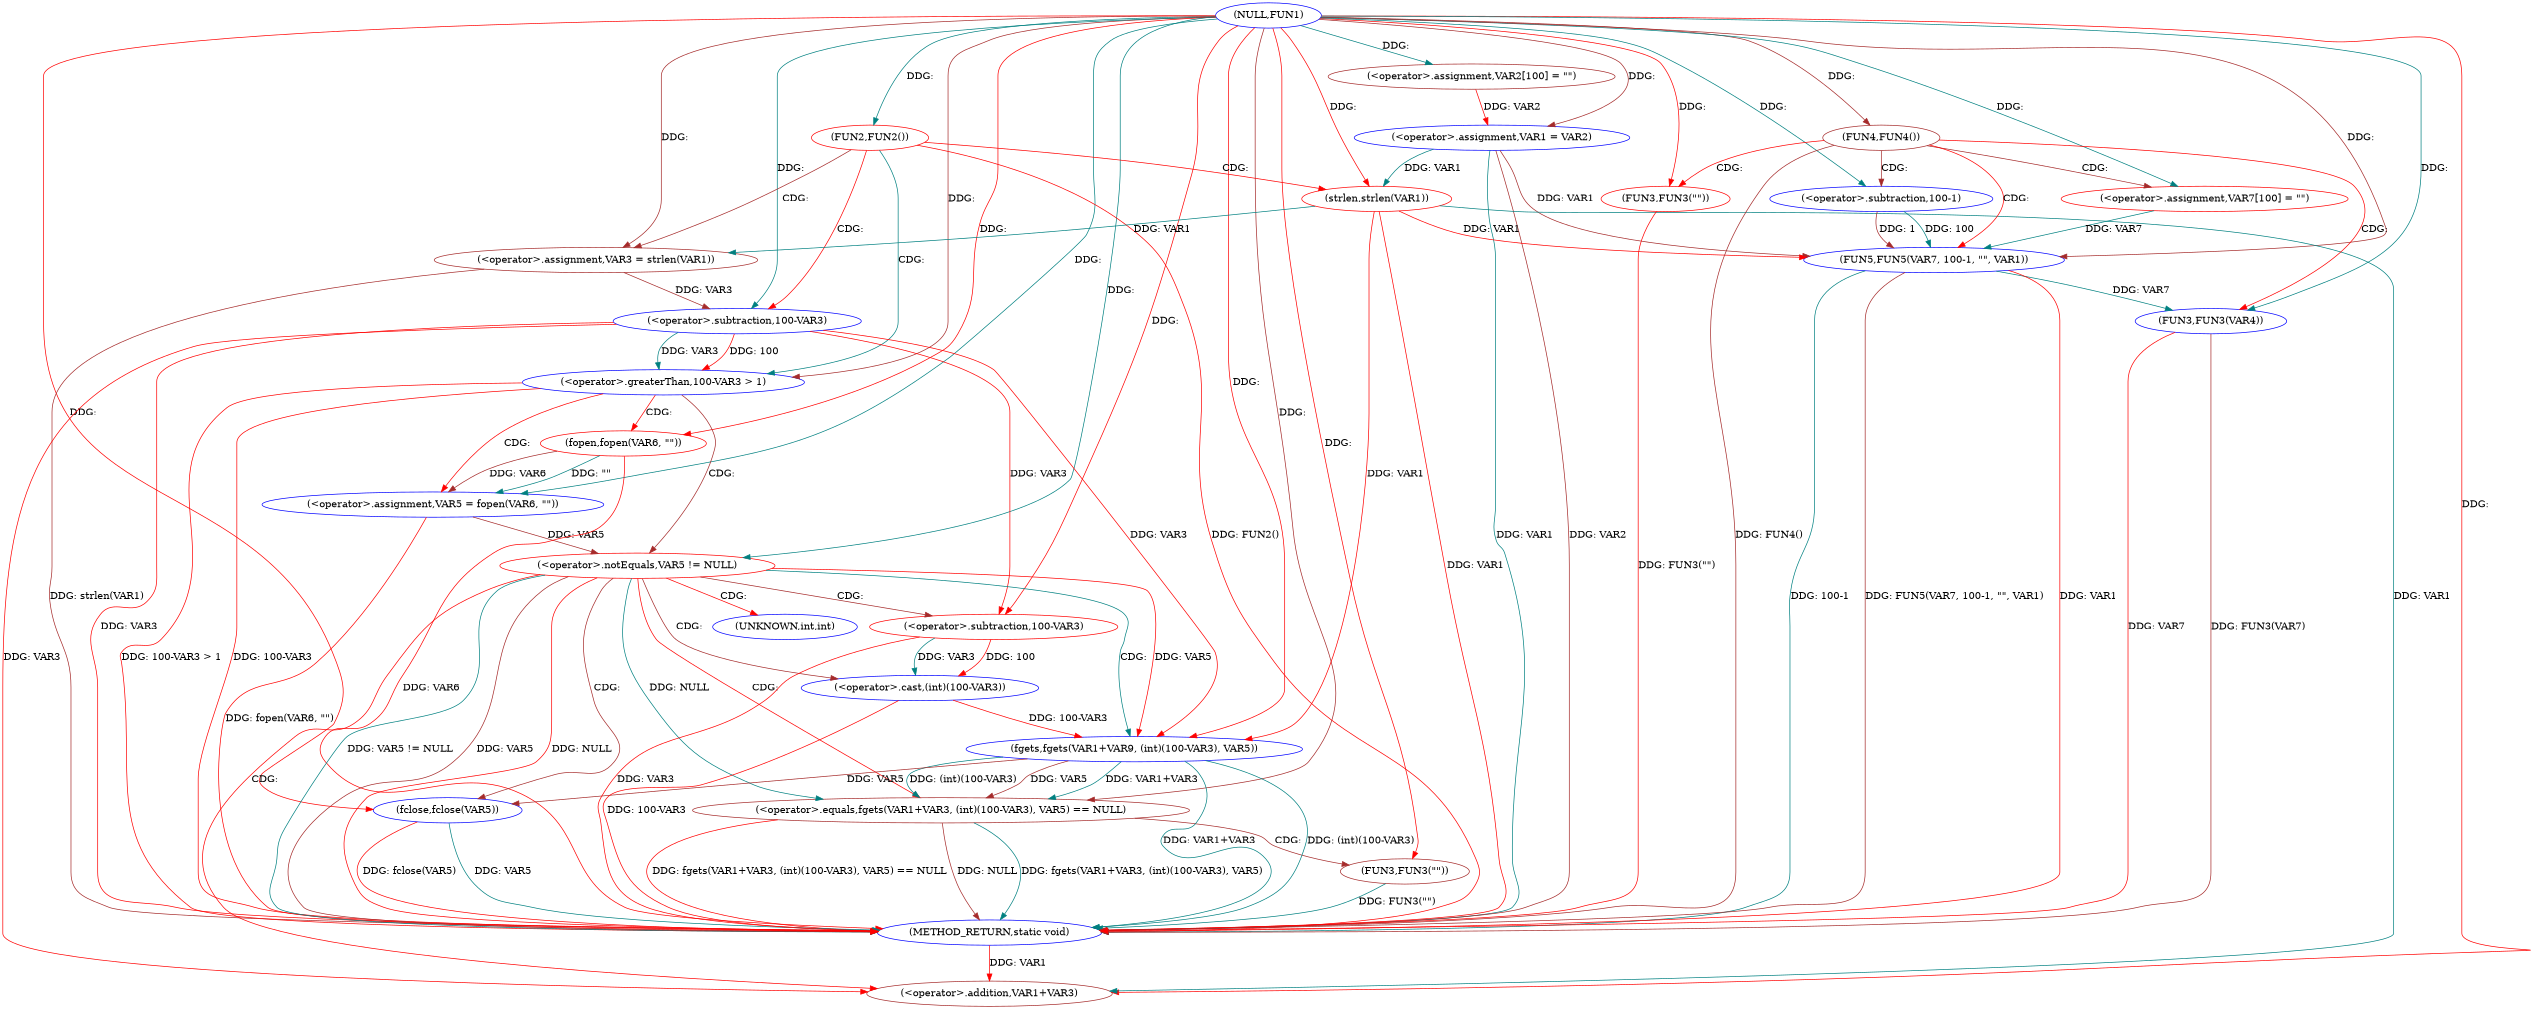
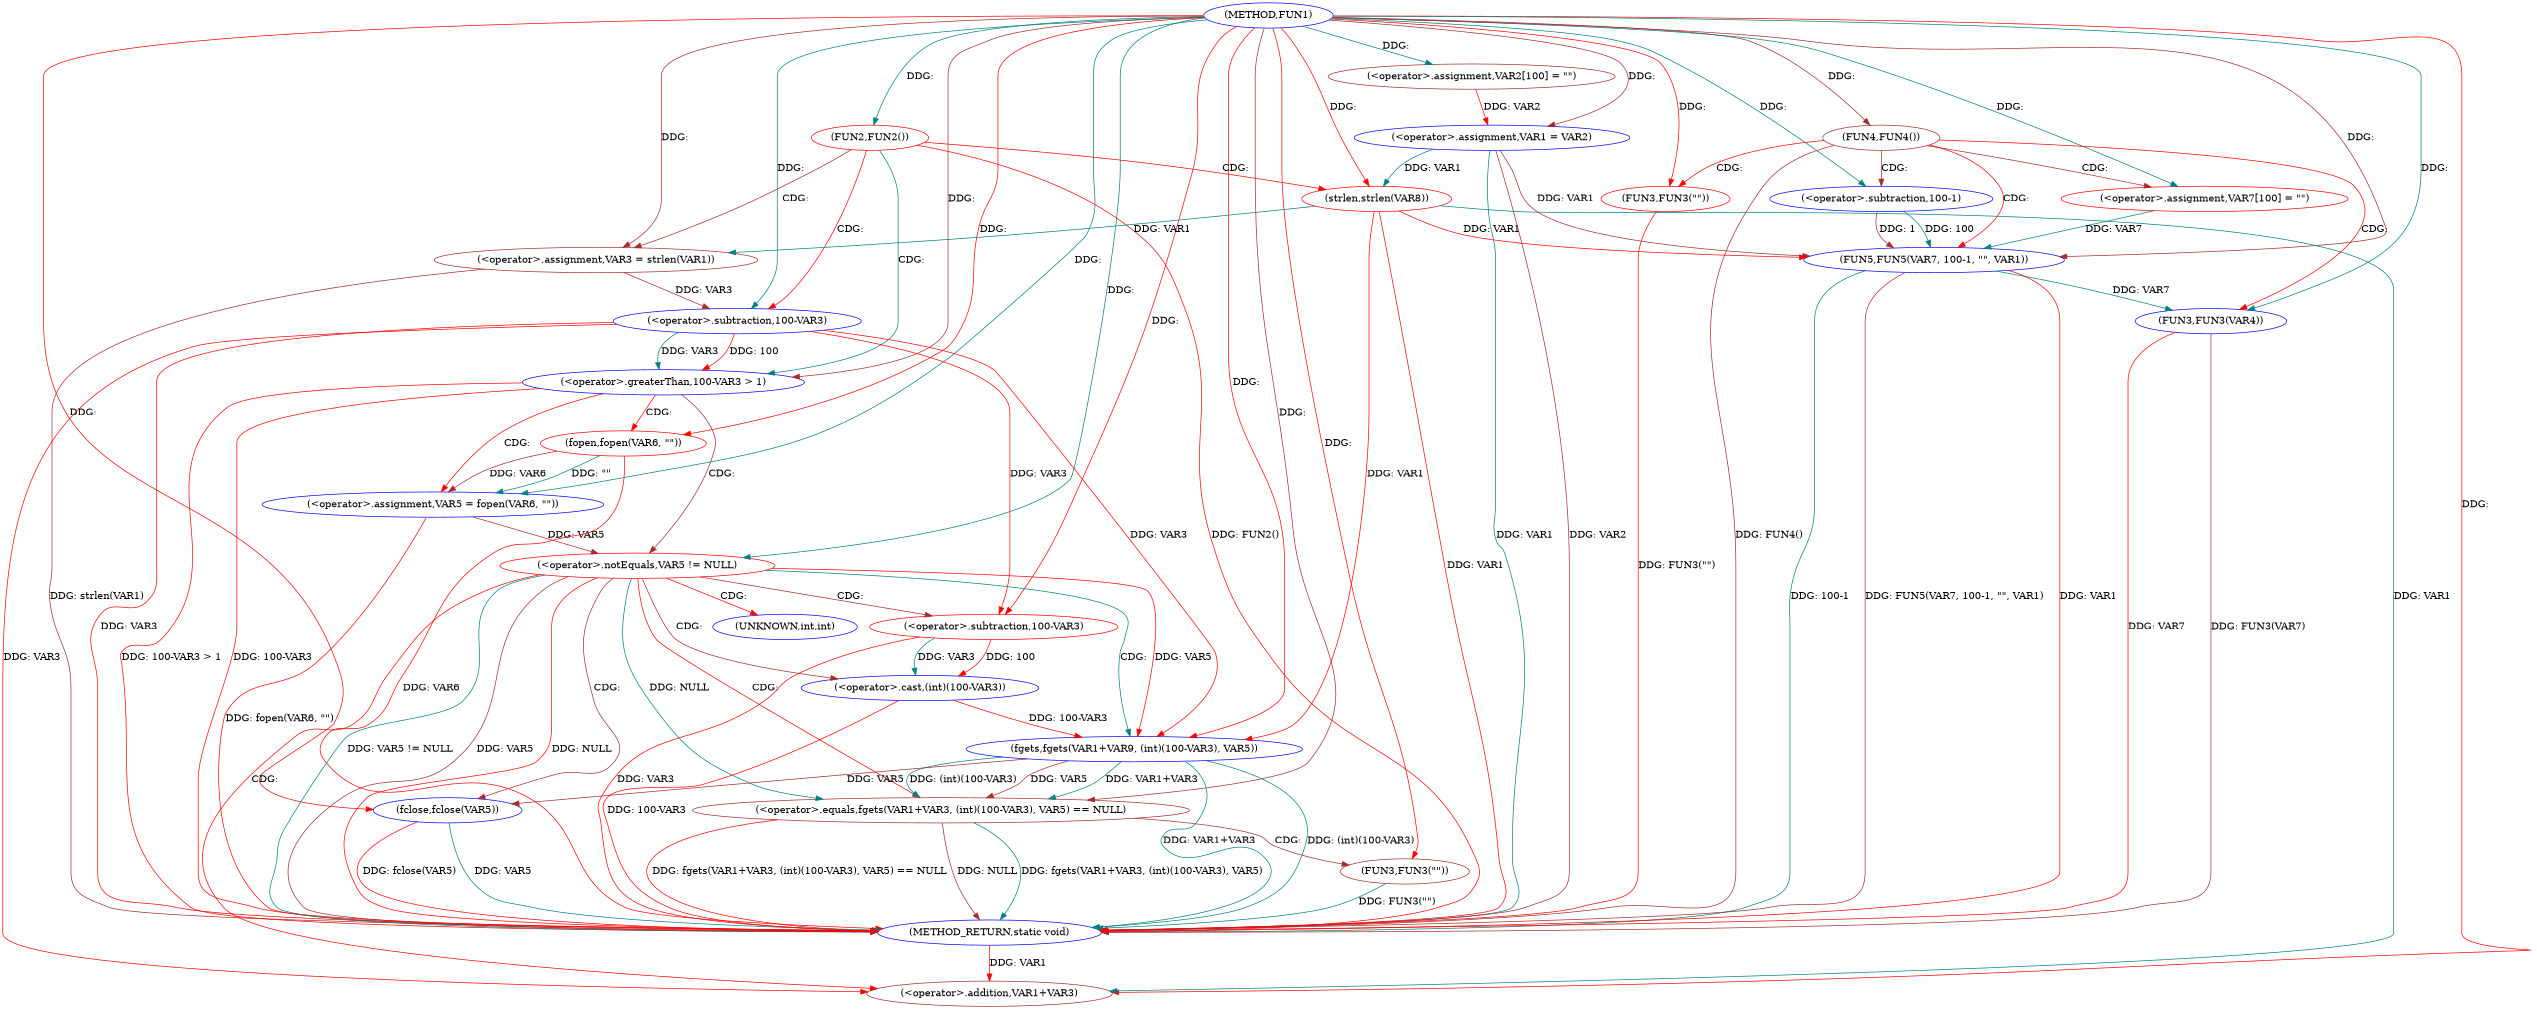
node "(NULL,FUN1)": label "(NULL,FUN1)" -> "(METHOD,FUN1)"
node "(strlen,strlen(VAR1))": label "(strlen,strlen(VAR1))" -> "(strlen,strlen(VAR8))"
